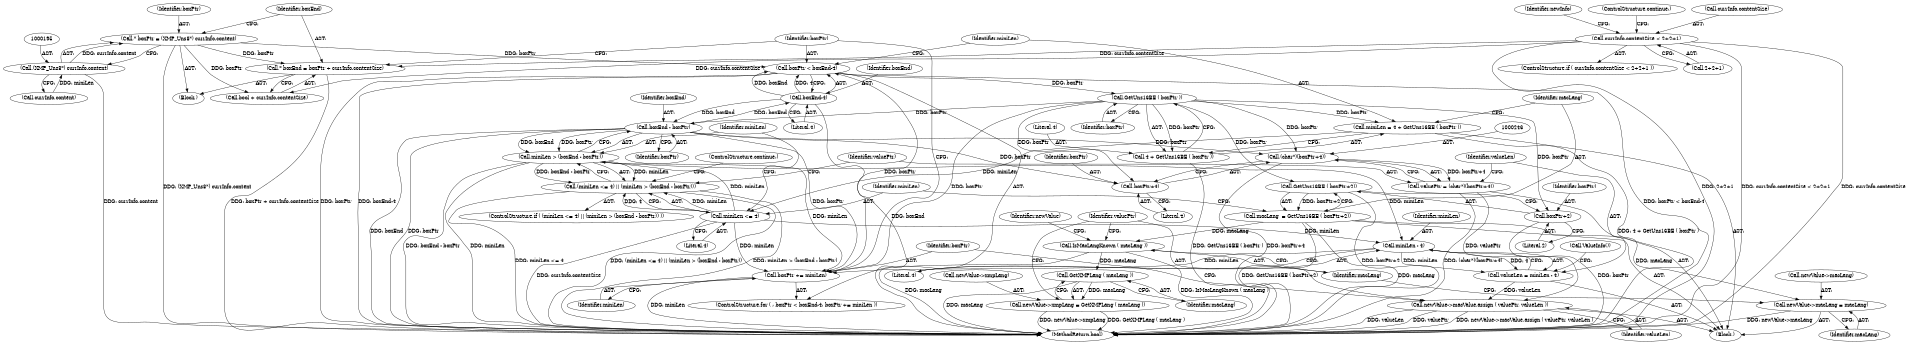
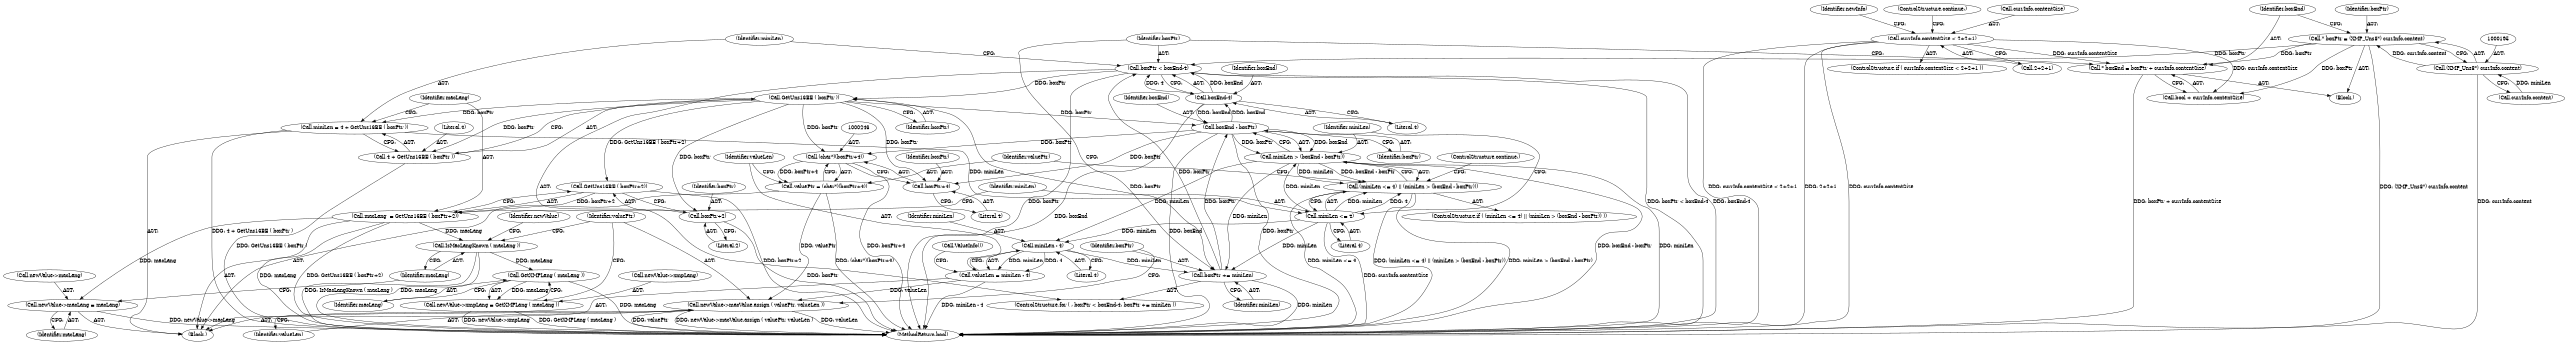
edge "(Call,GetUns16BE ( boxPtr ))" -> "(Call,GetUns16BE ( boxPtr+2))": label "DDG: boxPtr" -> "DDG: GetUns16BE ( boxPtr+2)"
edge "(Call,boxEnd - boxPtr)" -> "(Call,boxPtr += miniLen)": reversed
edge "(Call,valueLen = miniLen - 4)" -> "(MethodReturn,bool)": added, label "DDG: miniLen - 4"
